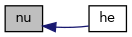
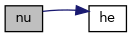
edge "he" -> "nu": reversed
